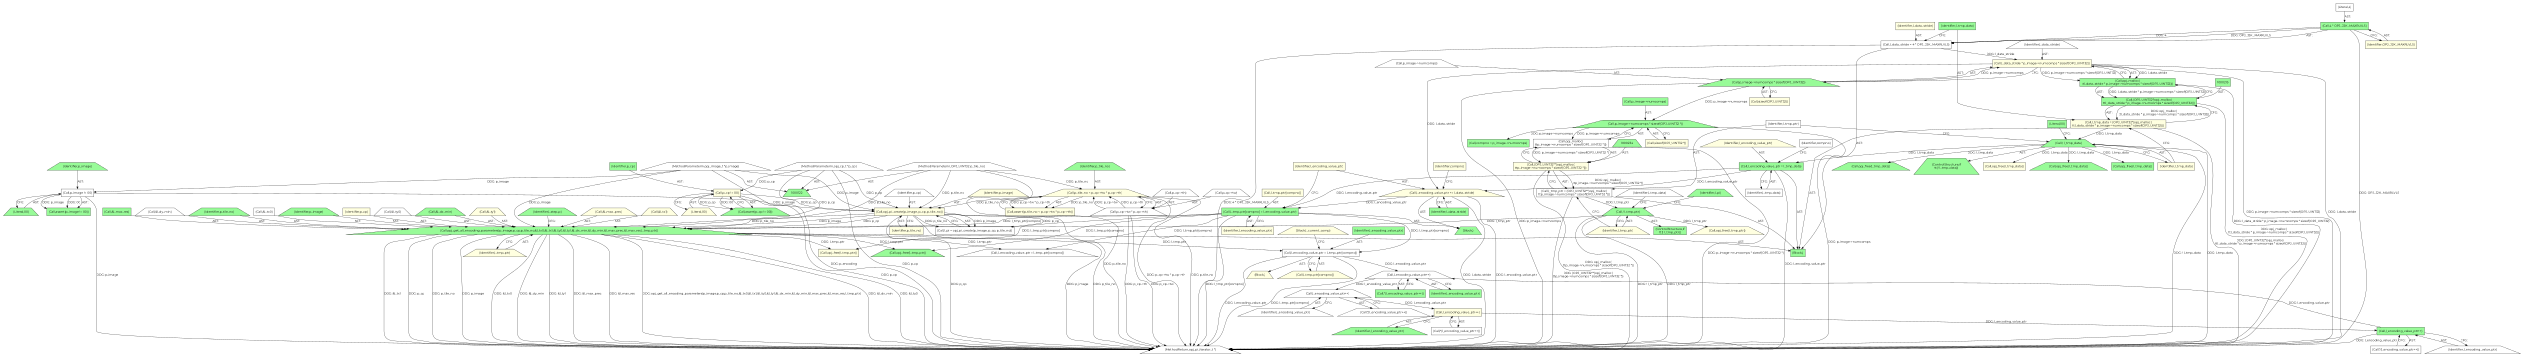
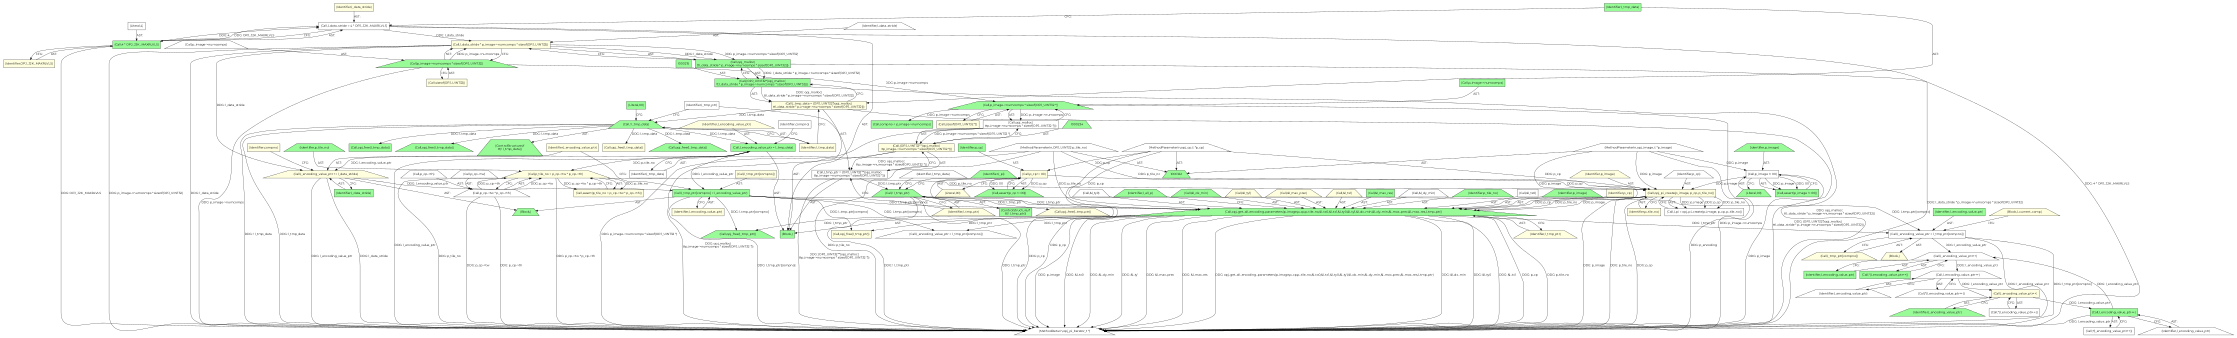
edge "(Call,l_data_stride = 4 * OPJ_J2K_MAXRLVLS)" -> "(Call,4 * OPJ_J2K_MAXRLVLS)": added, label "CFG:"
edge "(Call,assert(p_image != 00))" -> "(Call,p_image != 00)": added, label "CFG:"
node "(Identifier,l_step_p)": label "(Identifier,l_step_p)" -> "(Identifier,l_all_p)"
